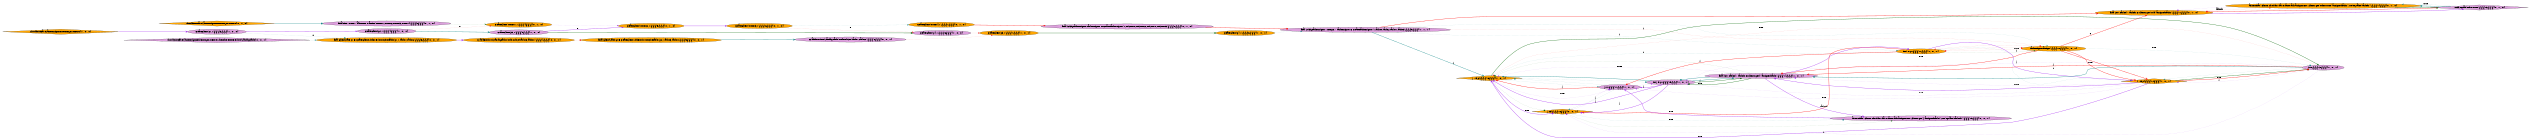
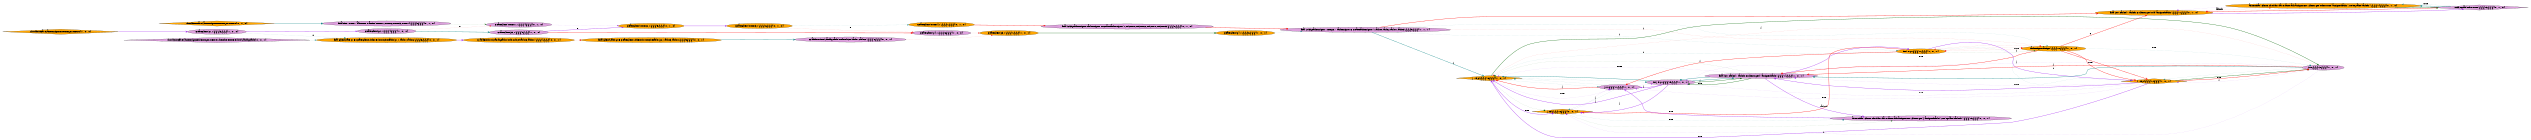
node "createClient(UUID_1,1)@@@4@@@['0', '1', '0']": fillcolor orange -> plum
edge "i++@@@13@@@['1', '0', '1']" -> "j <= p4@@@16@@@['1', '0', '1']": label "true" -> "j"
edge "createClient(p3,1)@@@5@@@['1', '0', '0']" -> "createClient(p4,1)@@@6@@@['1', '0', '0']": color darkgreen -> red
